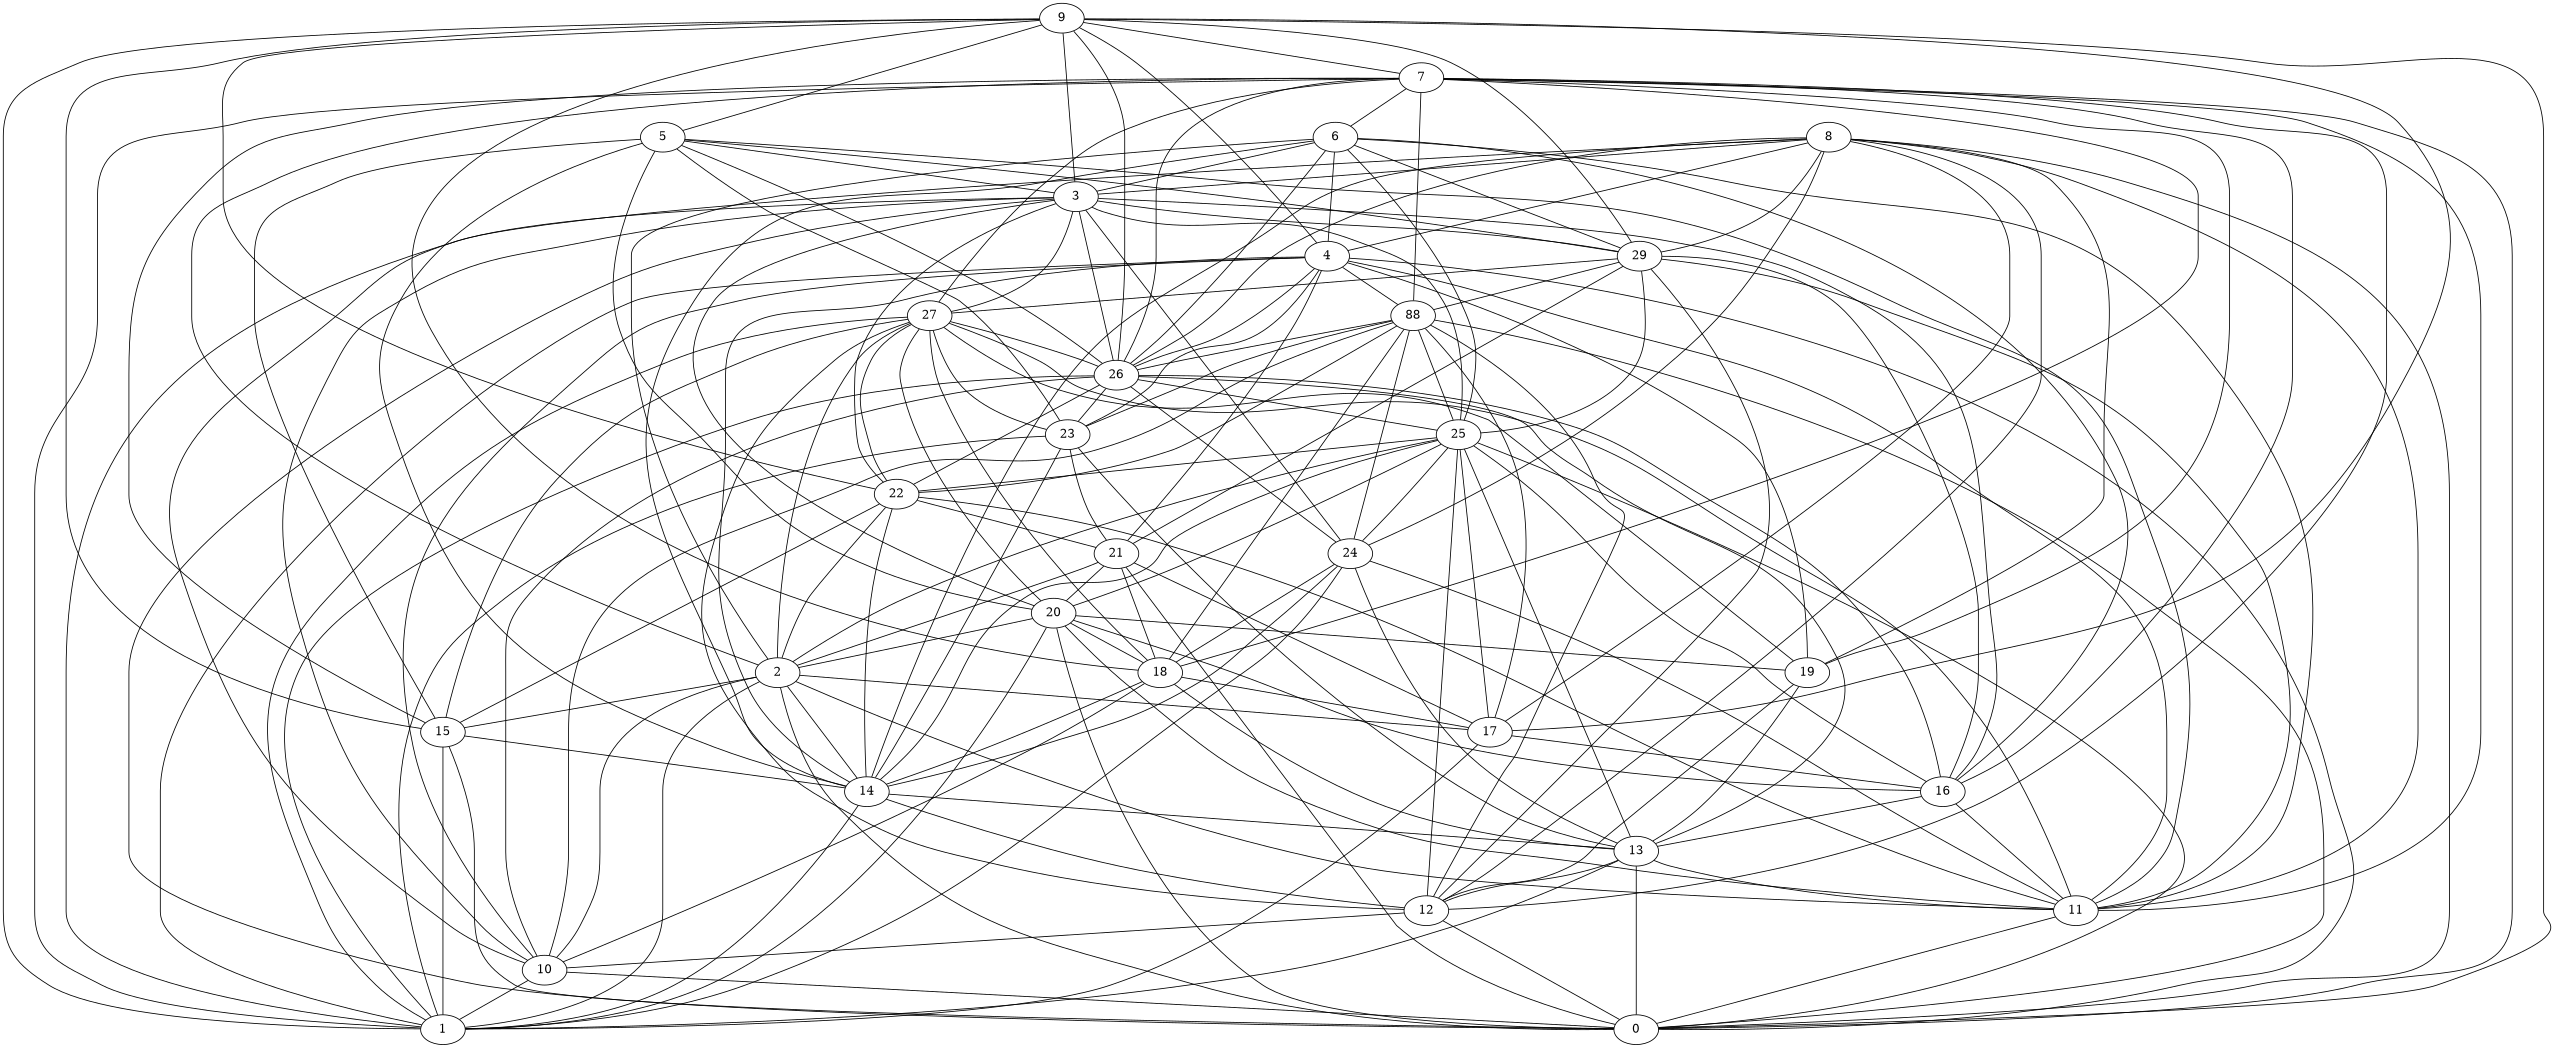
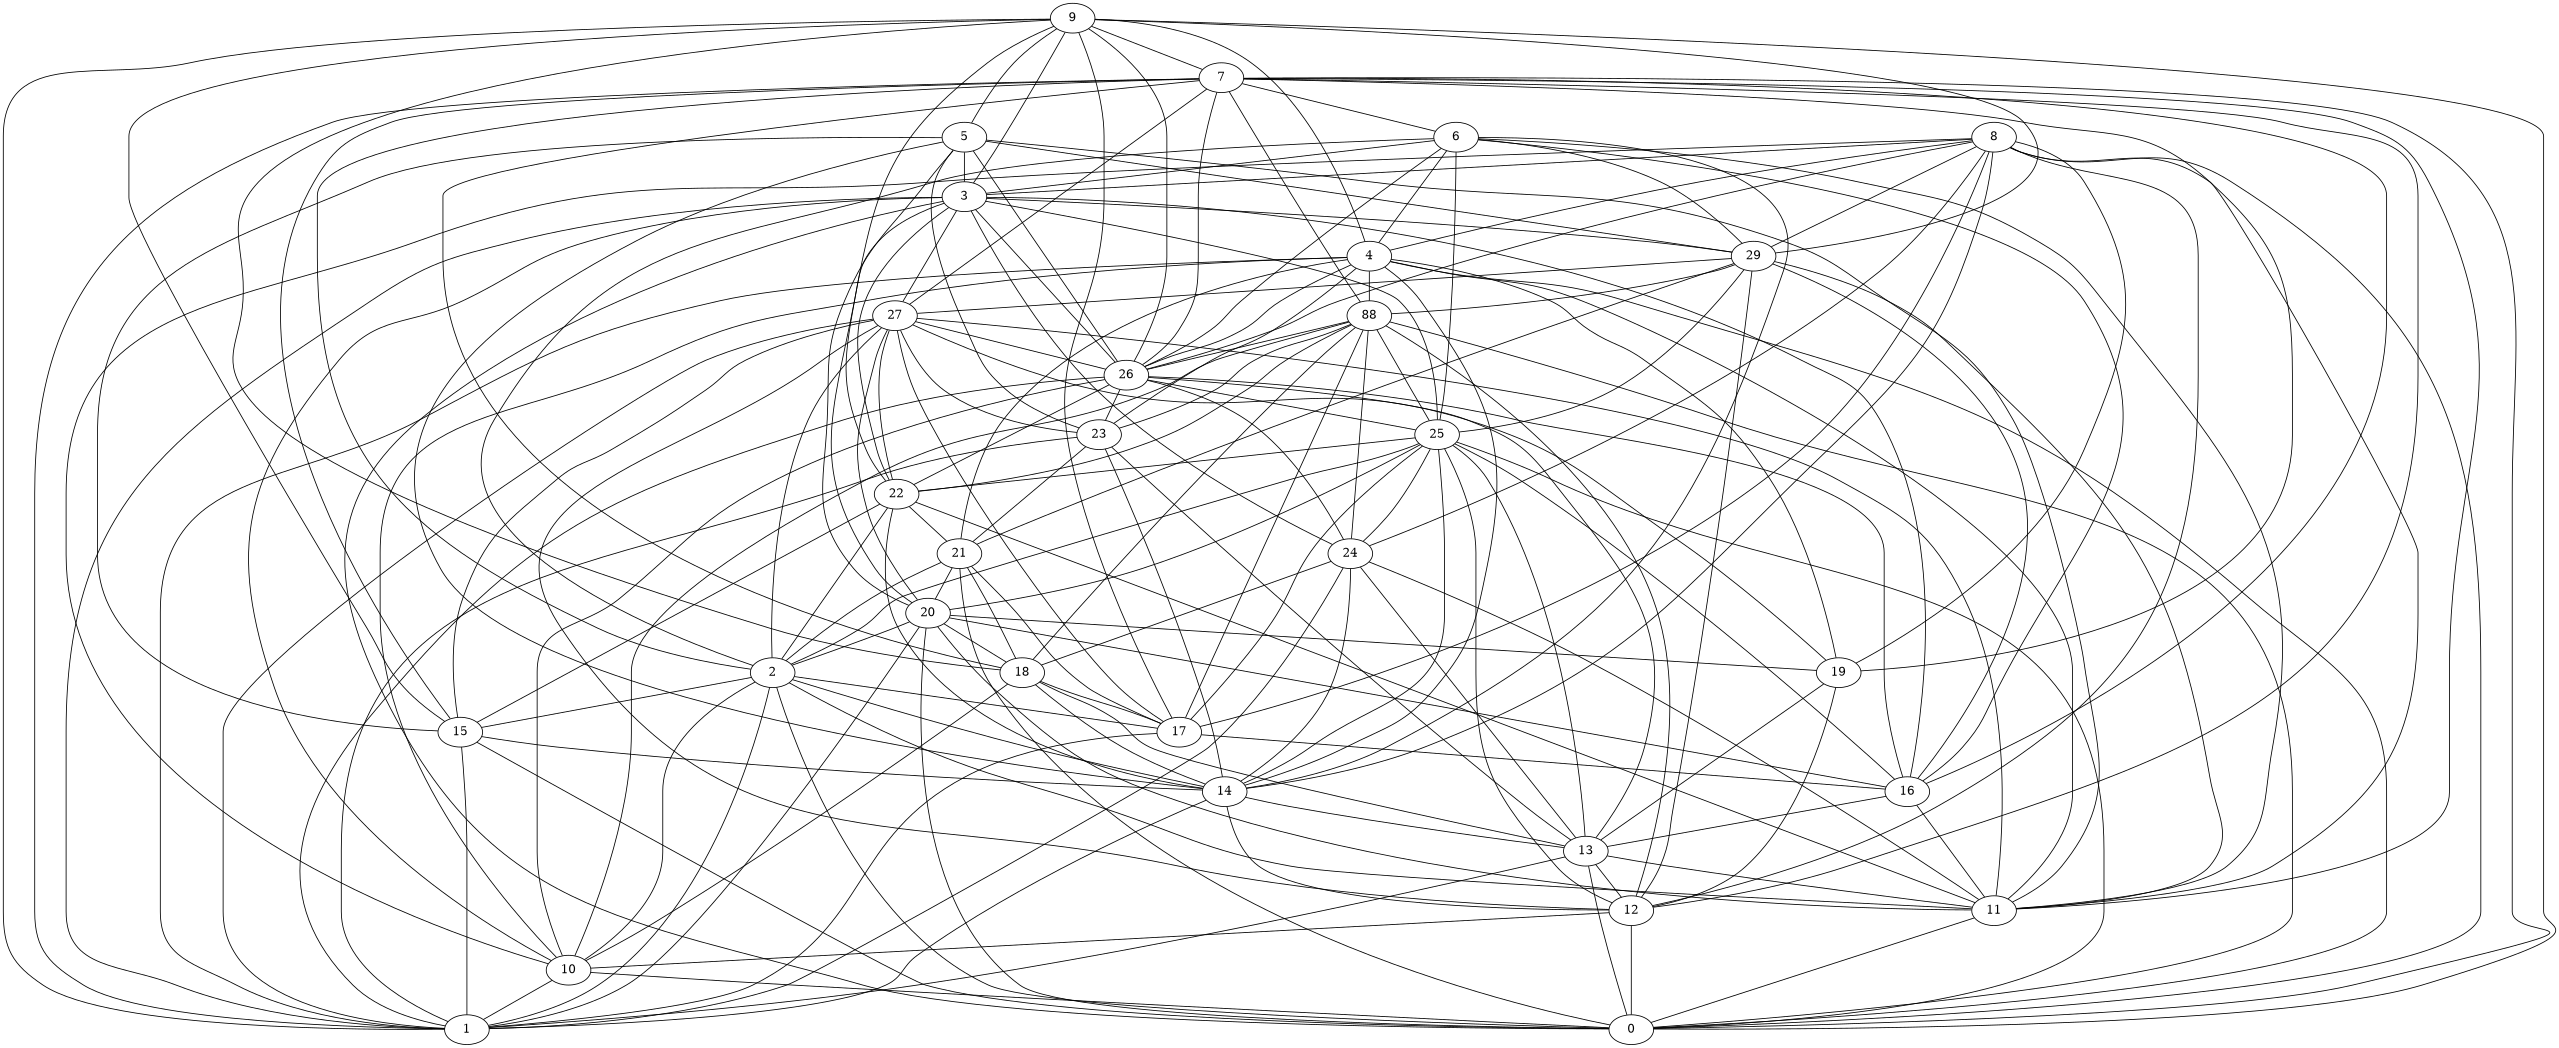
edge "27" -- "18": now "27" -- "17"
